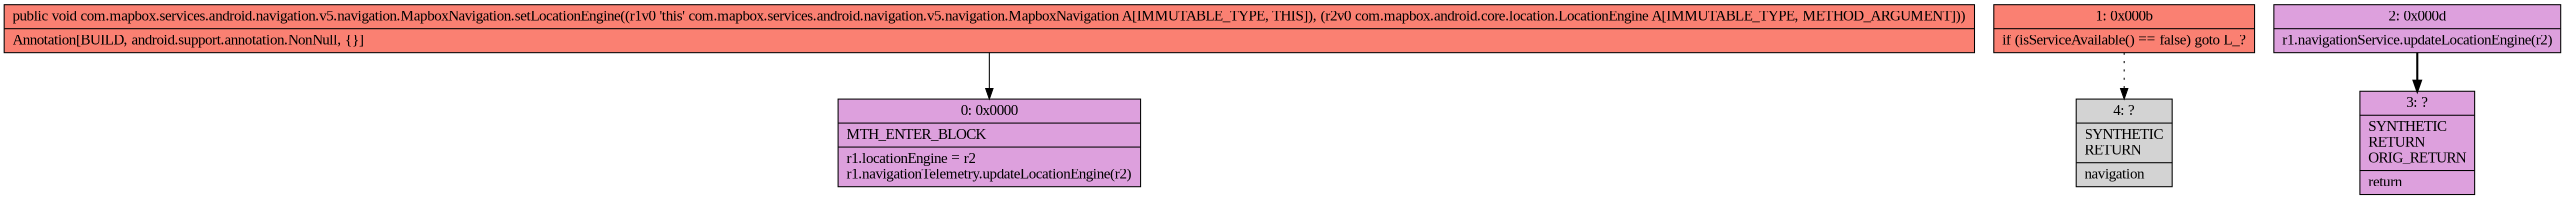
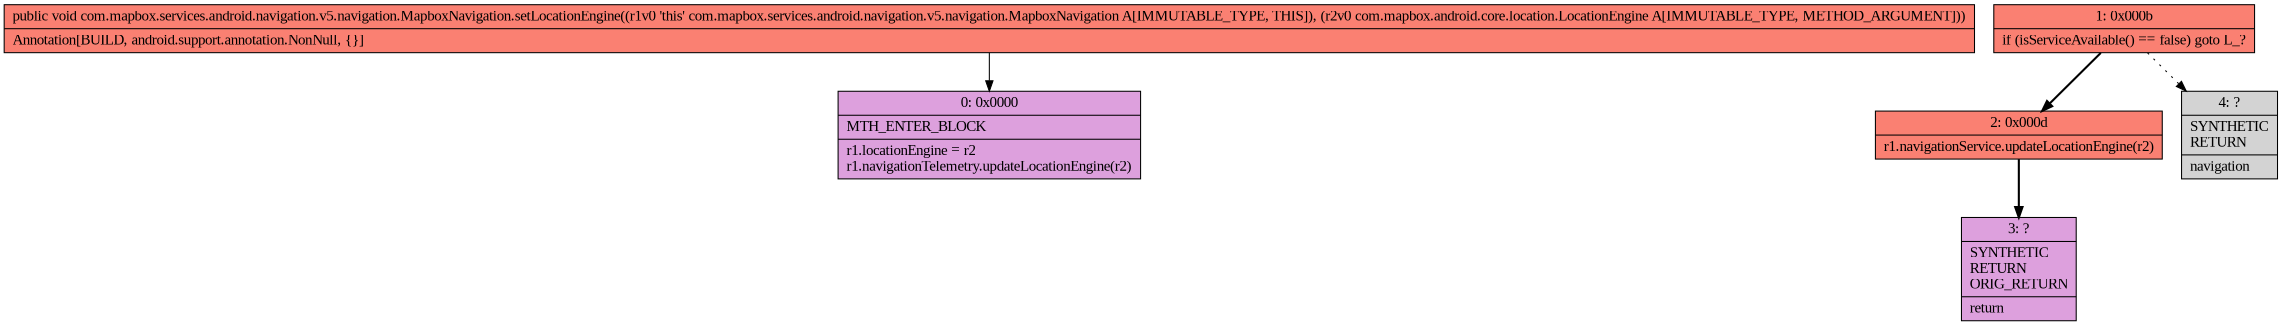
node "2: 0x000d": fillcolor plum -> salmon
edge "1: 0x000b" -> "2: 0x000d": added
